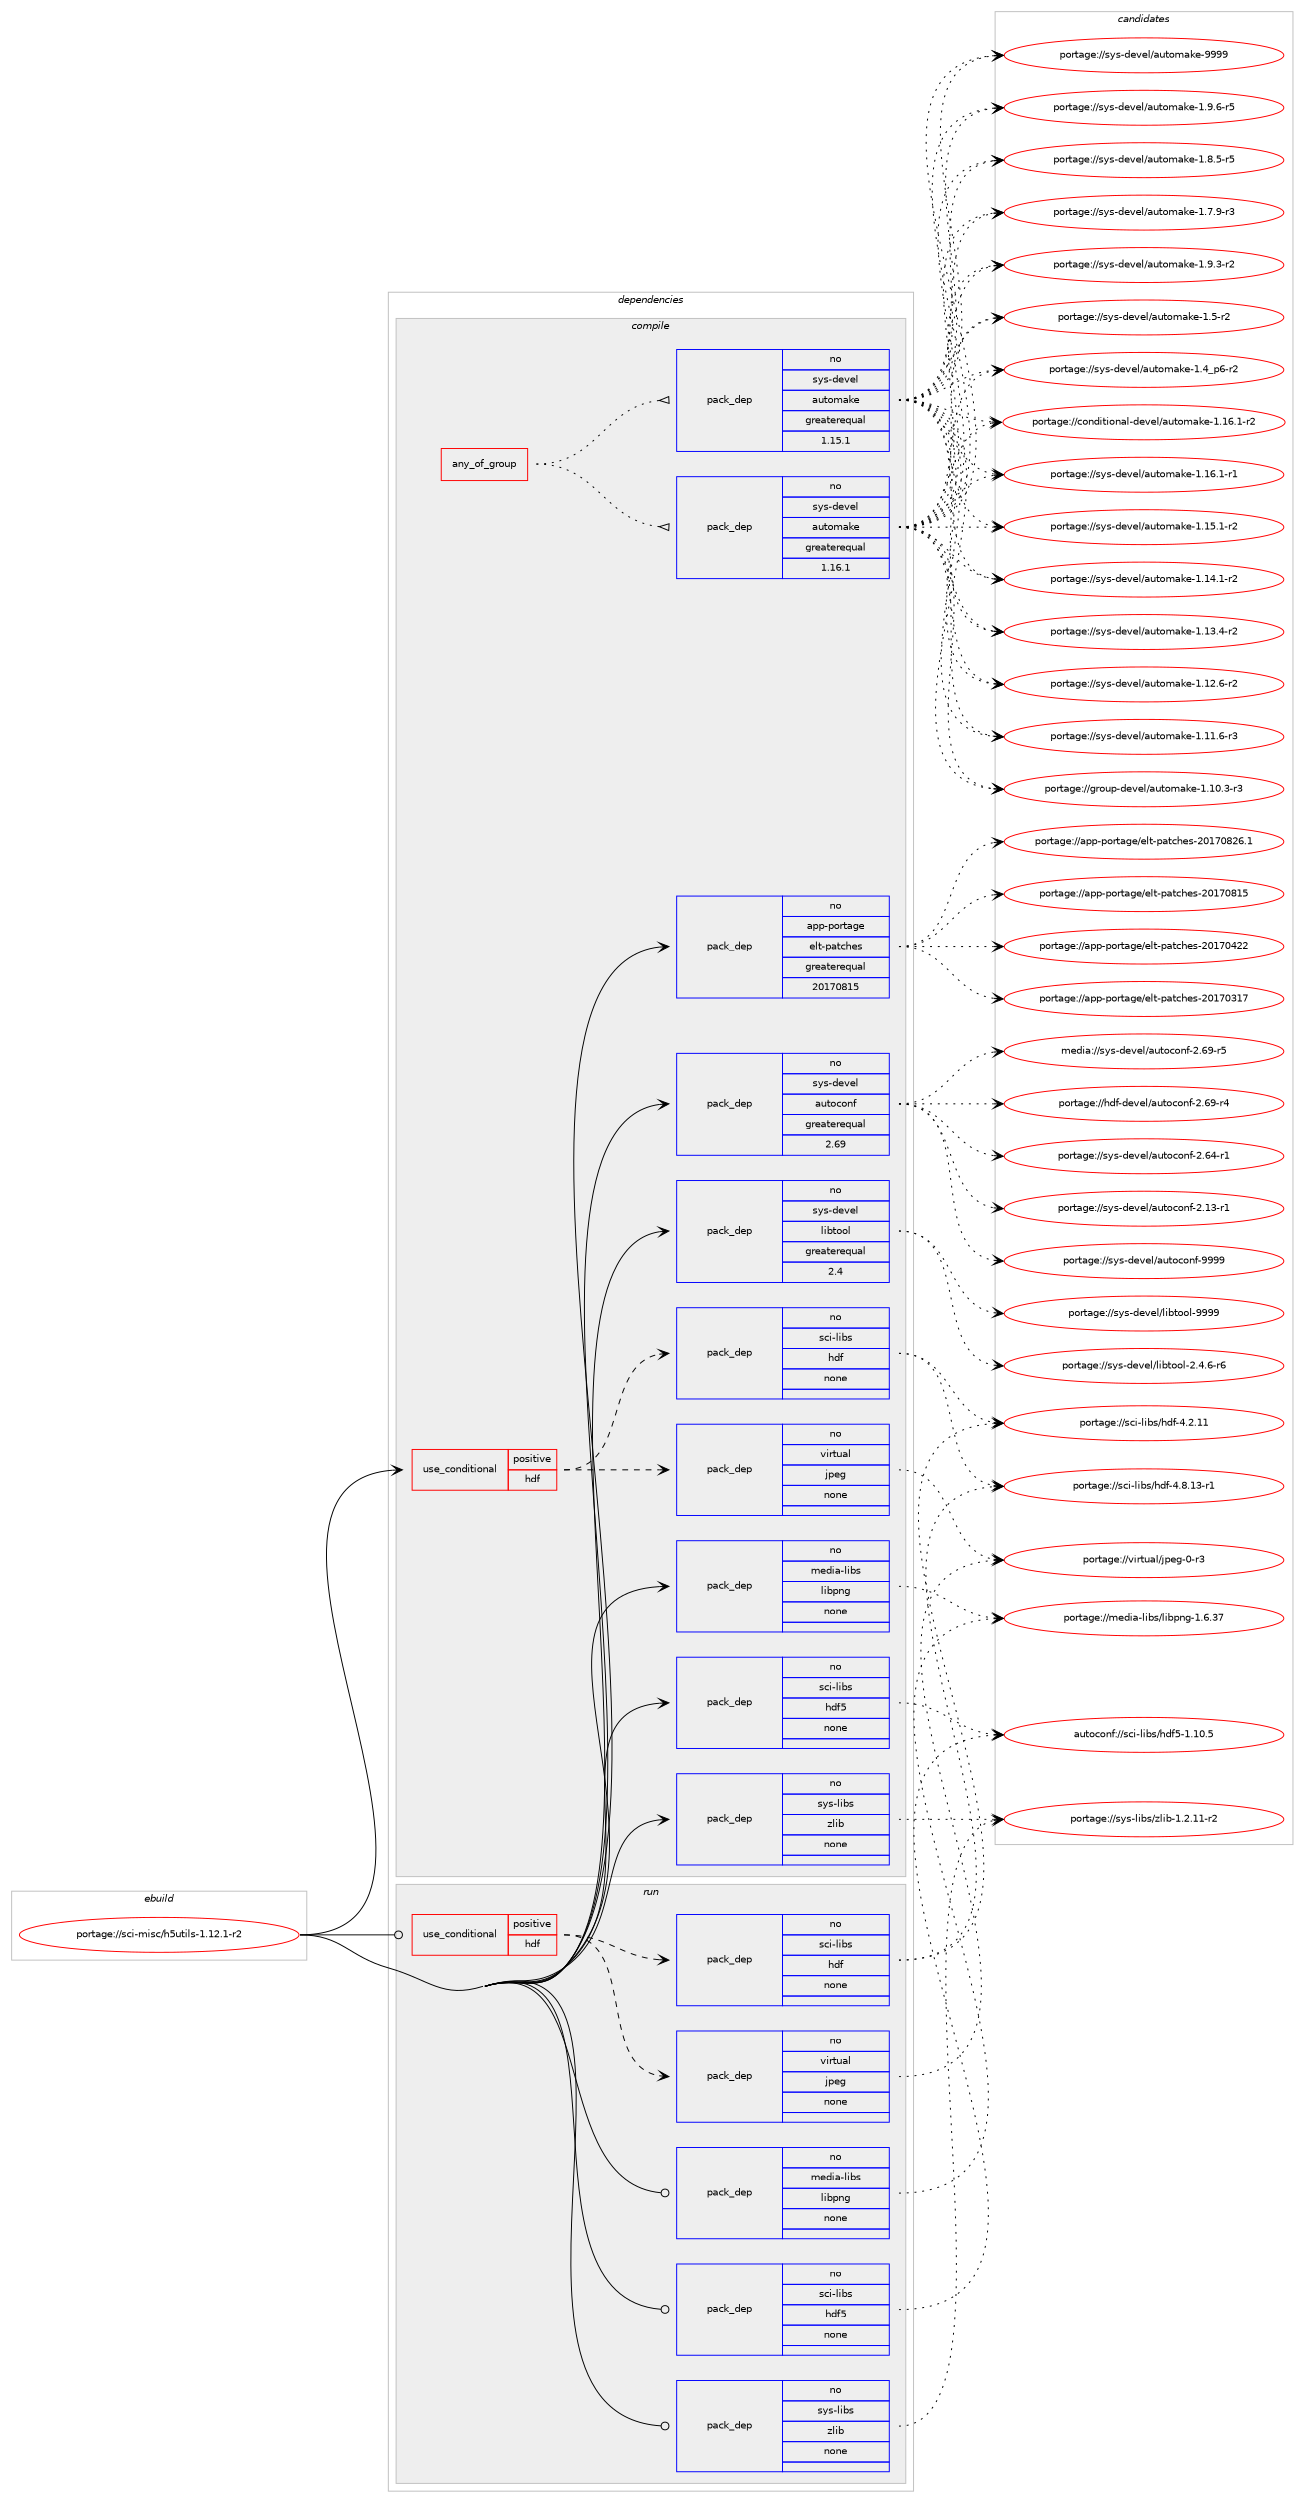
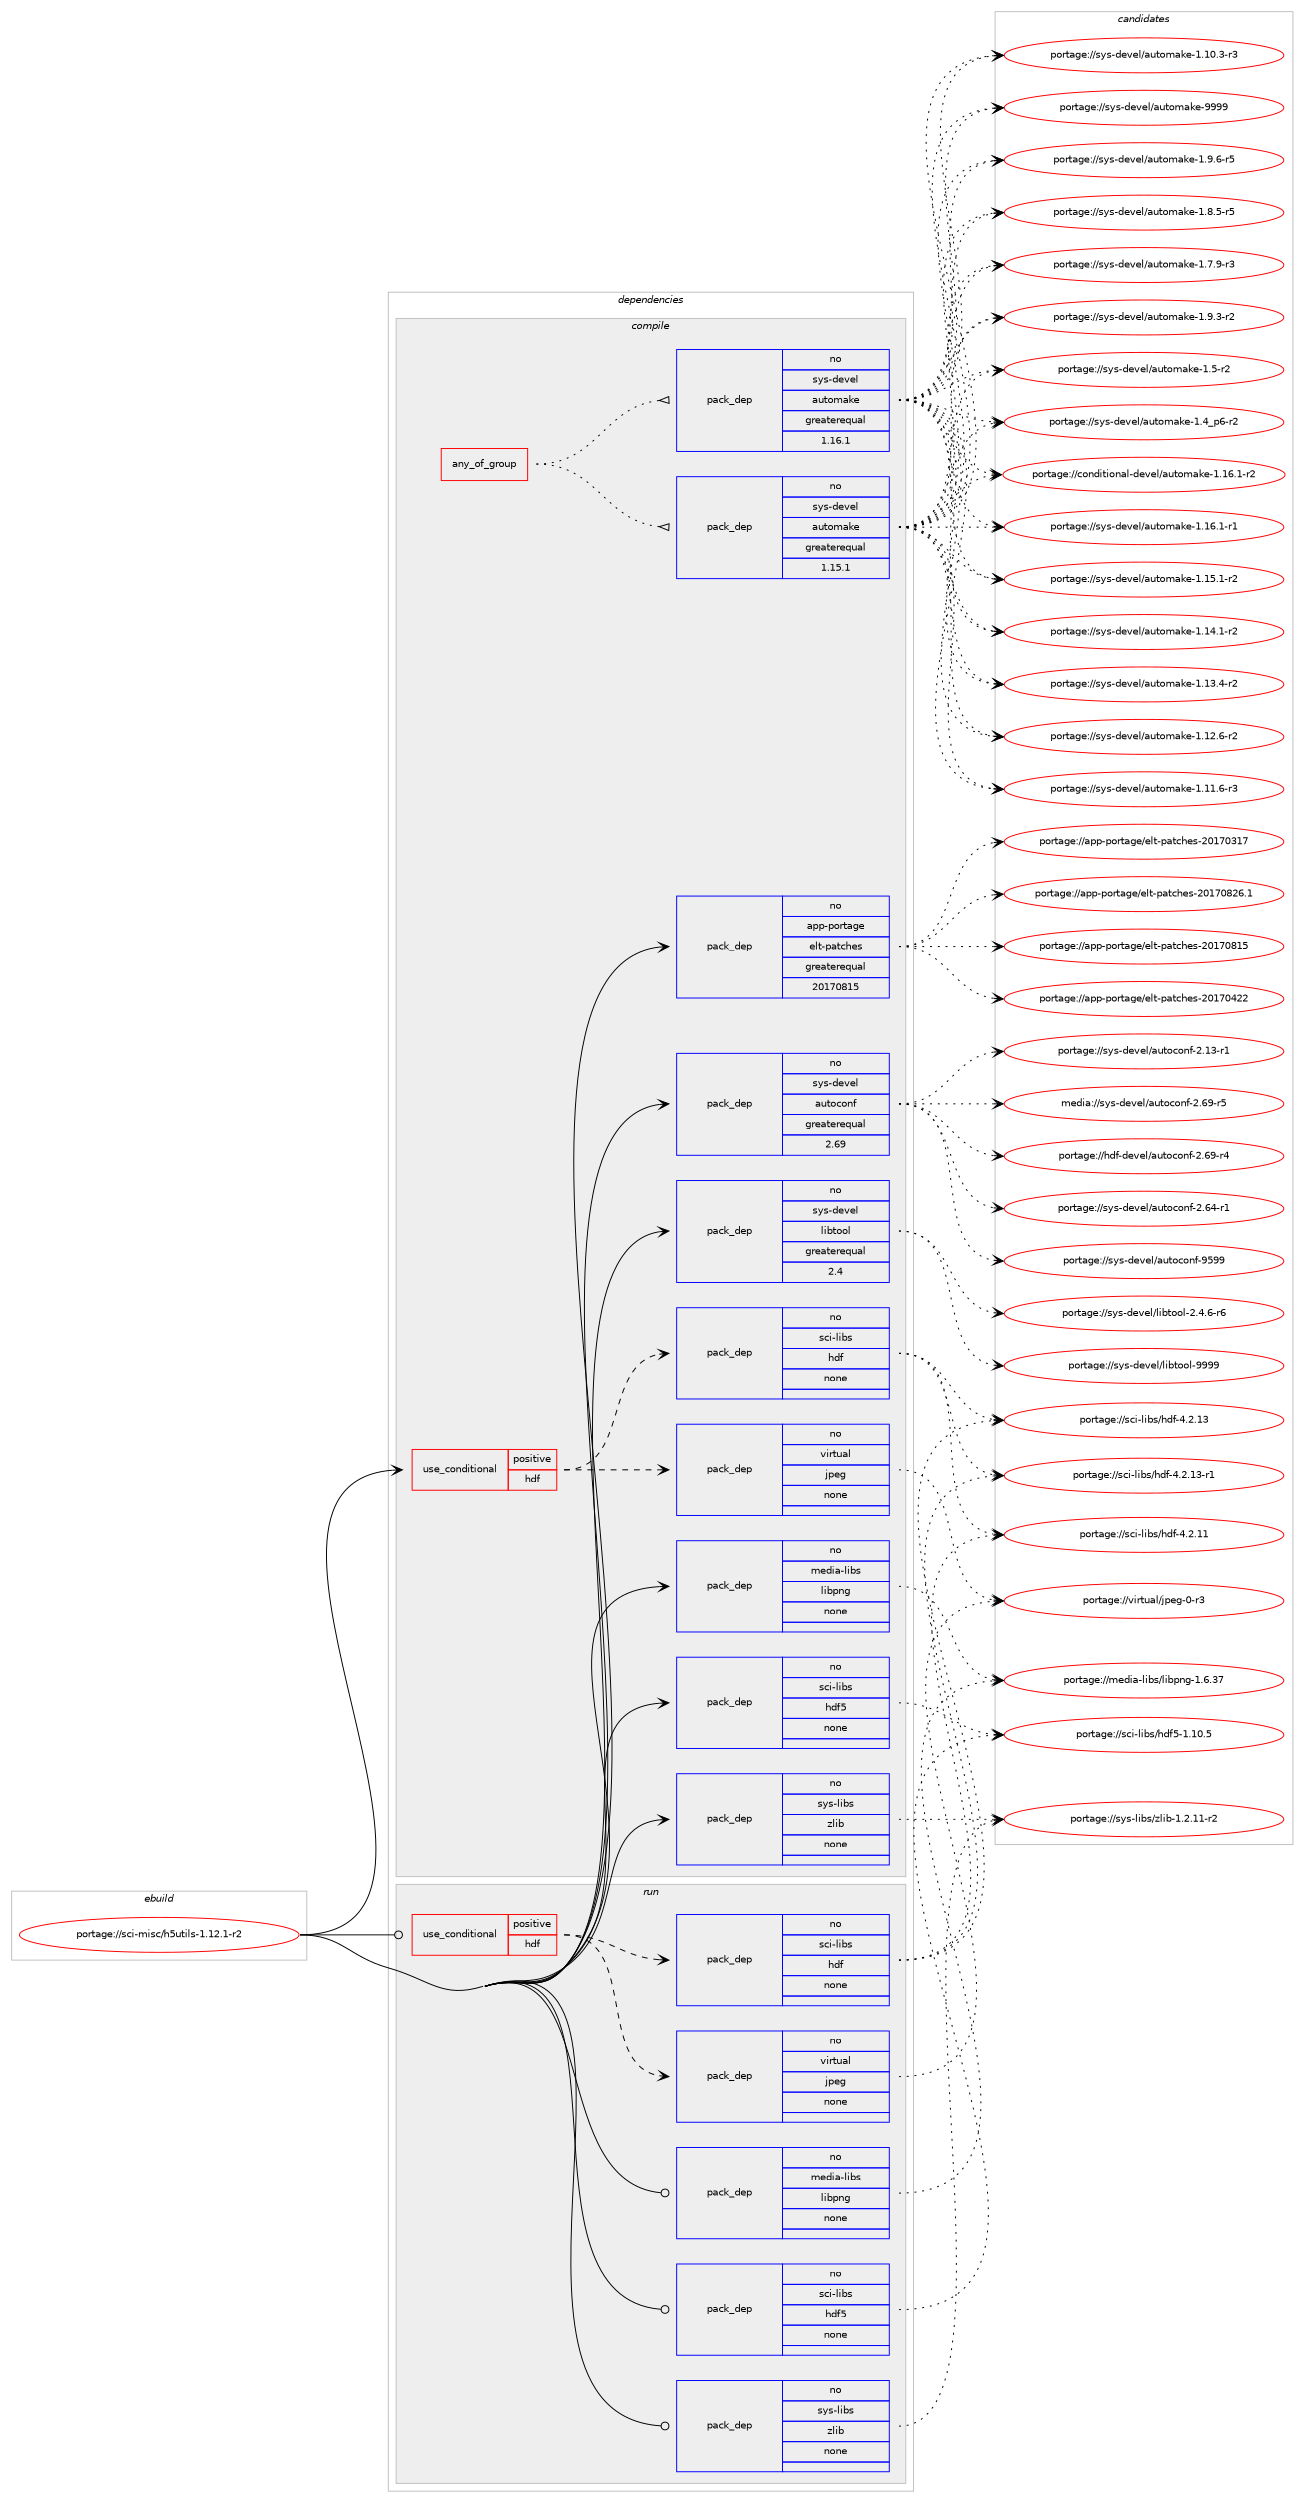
node "portage://group-devel/automake-1.10.3-r3": label "portage://group-devel/automake-1.10.3-r3" -> "portage://sys-devel/automake-1.10.3-r3"
node "portage://sys-devel/autoconf-9999": label "portage://sys-devel/autoconf-9999" -> "portage://sys-devel/autoconf-9599"
node "portage://sci-libs/hdf-4.2.13": added
node "portage://sci-libs/hdf-4.8.13-r1": label "portage://sci-libs/hdf-4.8.13-r1" -> "portage://sci-libs/hdf-4.2.13-r1"
node "autoconf://sci-libs/hdf5-1.10.5": label "autoconf://sci-libs/hdf5-1.10.5" -> "portage://sci-libs/hdf5-1.10.5"
